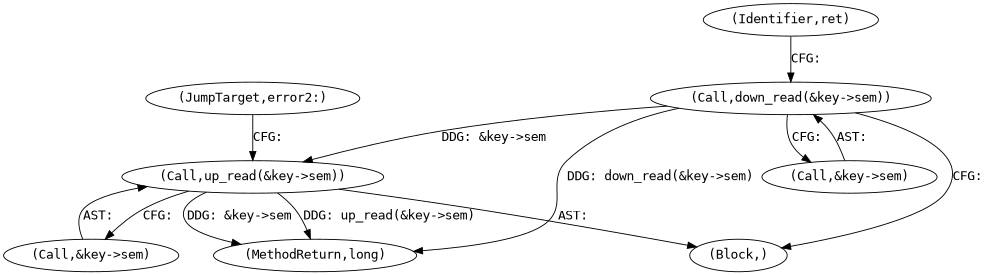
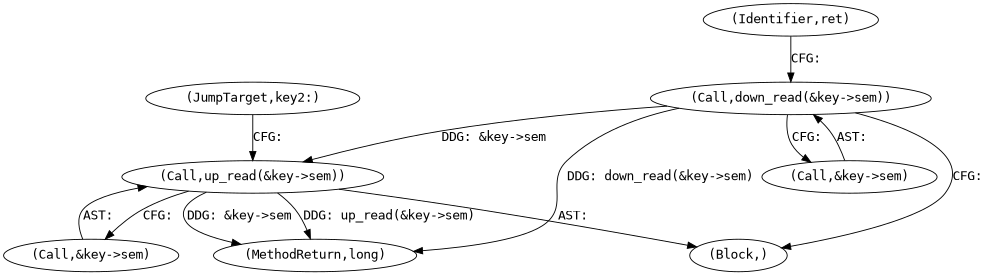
node "(JumpTarget,error2:)": label "(JumpTarget,error2:)" -> "(JumpTarget,key2:)"
